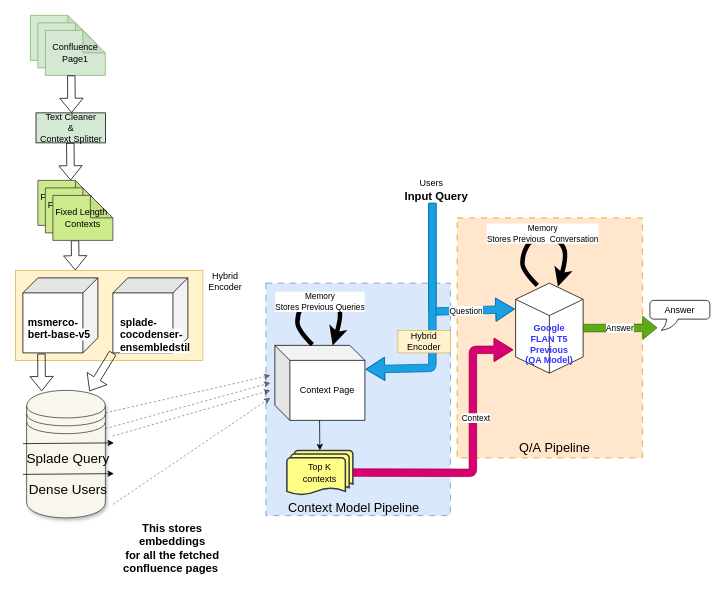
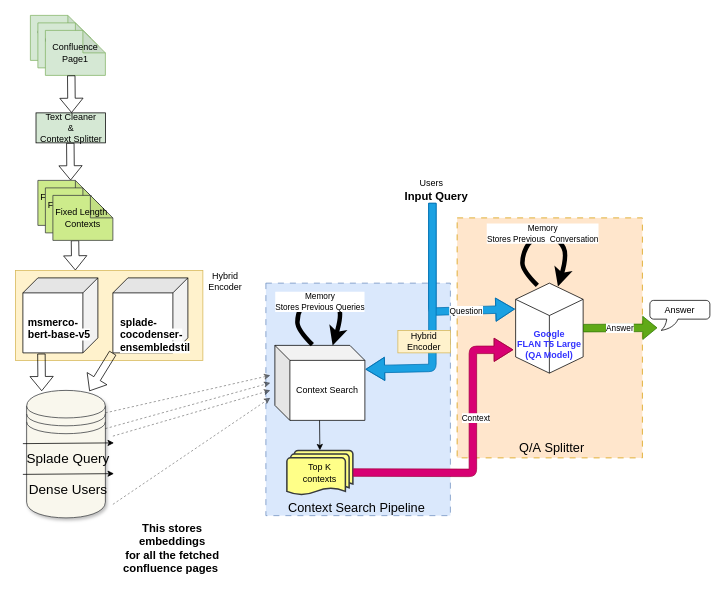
node "GoogleFLAN T5 Previous(QA Model)": label "GoogleFLAN T5 Previous(QA Model)" -> "GoogleFLAN T5 Large(QA Model)"
node "Context Page": label "Context Page" -> "Context Search"
node "Q/A Pipeline": label "Q/A Pipeline" -> "Q/A Splitter"
node "Context Model Pipeline": label "Context Model Pipeline" -> "Context Search Pipeline"
